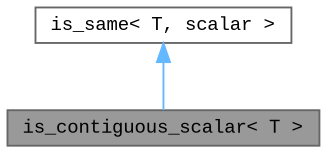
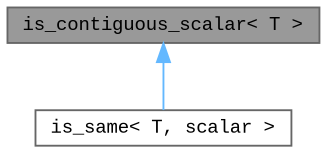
edge "is_contiguous_scalar< T >" -> "is_same< T, scalar >": reversed
